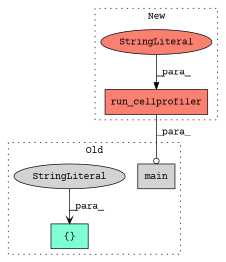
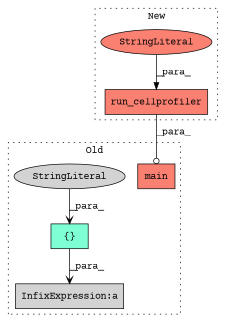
node "main": fillcolor lightgrey -> salmon
node "InfixExpression:a": added
